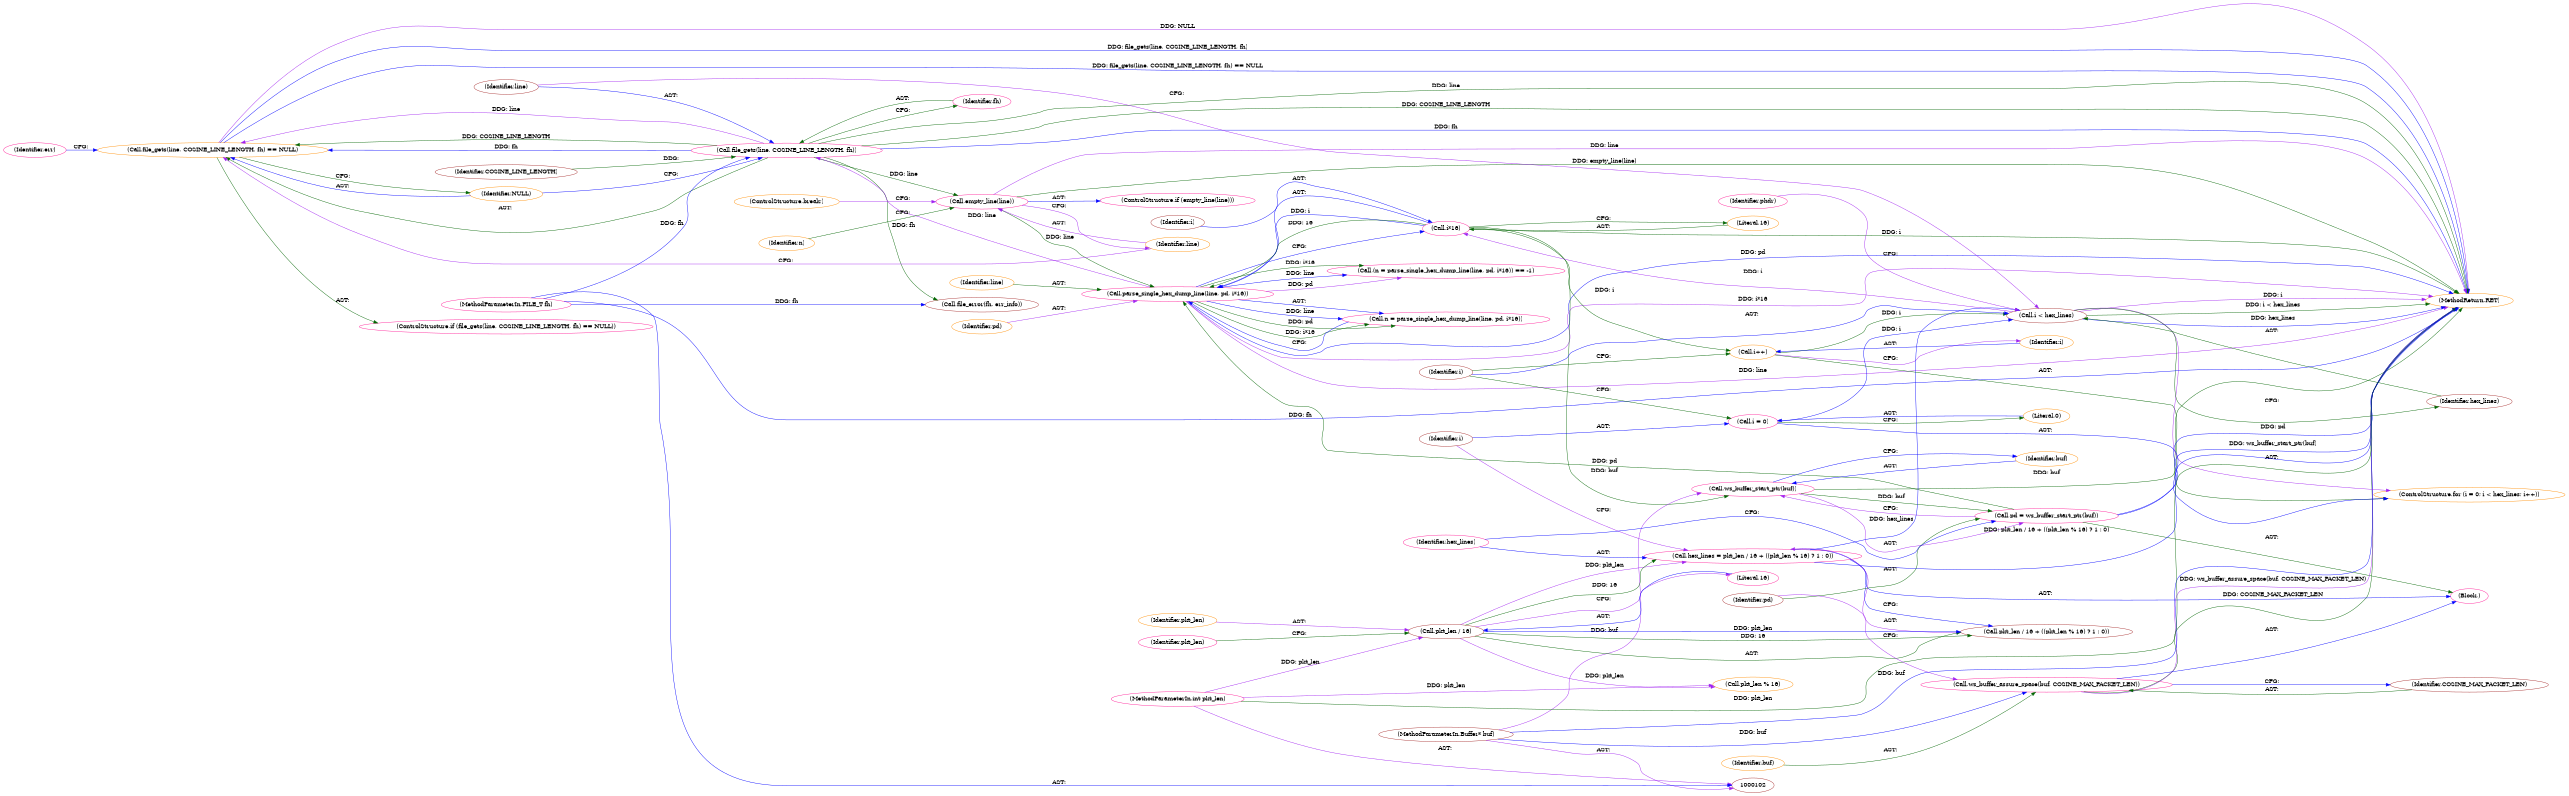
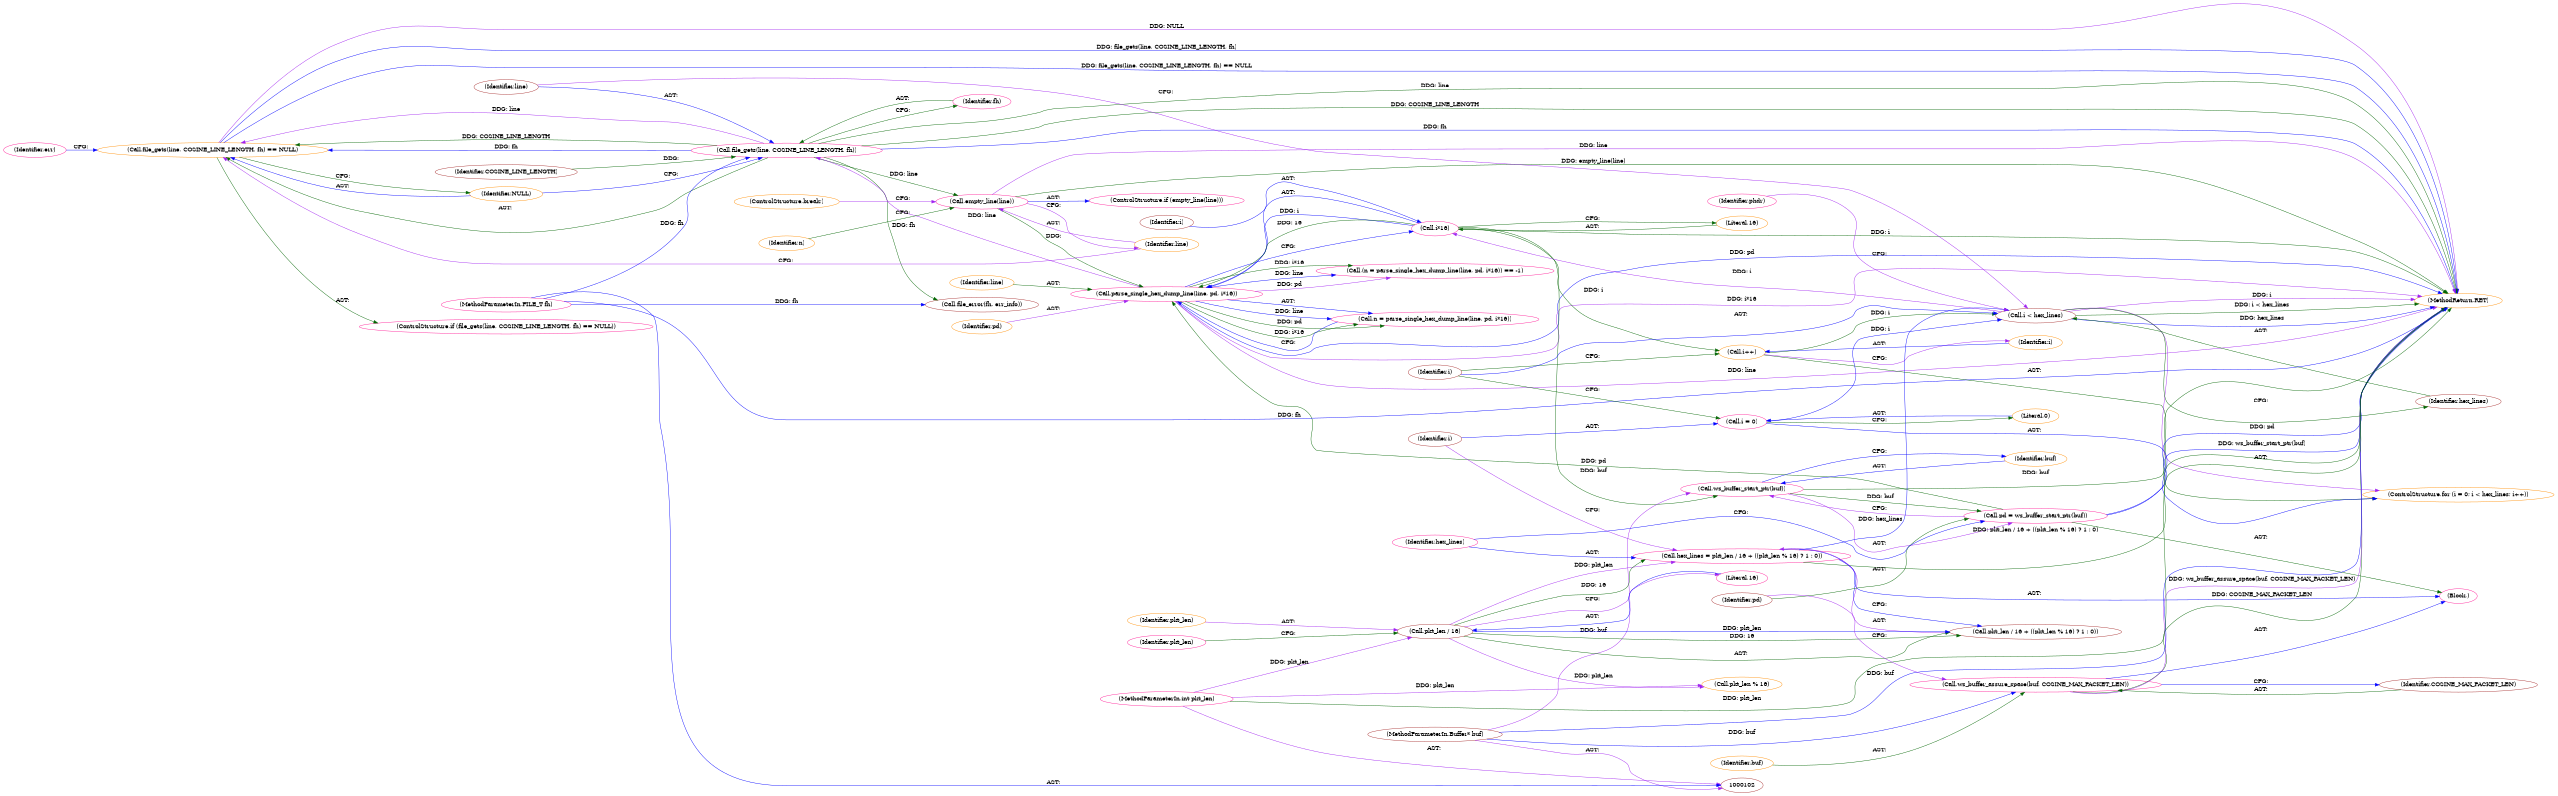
edge "(Call,empty_line(line))" -> "(Call,parse_single_hex_dump_line(line, pd, i*16))": label "DDG: line" -> "DDG: "
edge "(Call,hex_lines = pkt_len / 16 + ((pkt_len % 16) ? 1 : 0))" -> "(MethodReturn,RET)": color blue -> darkgreen
